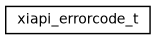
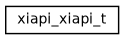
node "xiapi_errorcode_t": label "xiapi_errorcode_t" -> "xiapi_xiapi_t"
